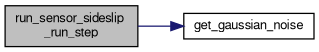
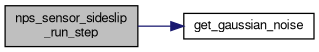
node "run_sensor_sideslip _run_step": label "run_sensor_sideslip _run_step" -> "nps_sensor_sideslip _run_step"
